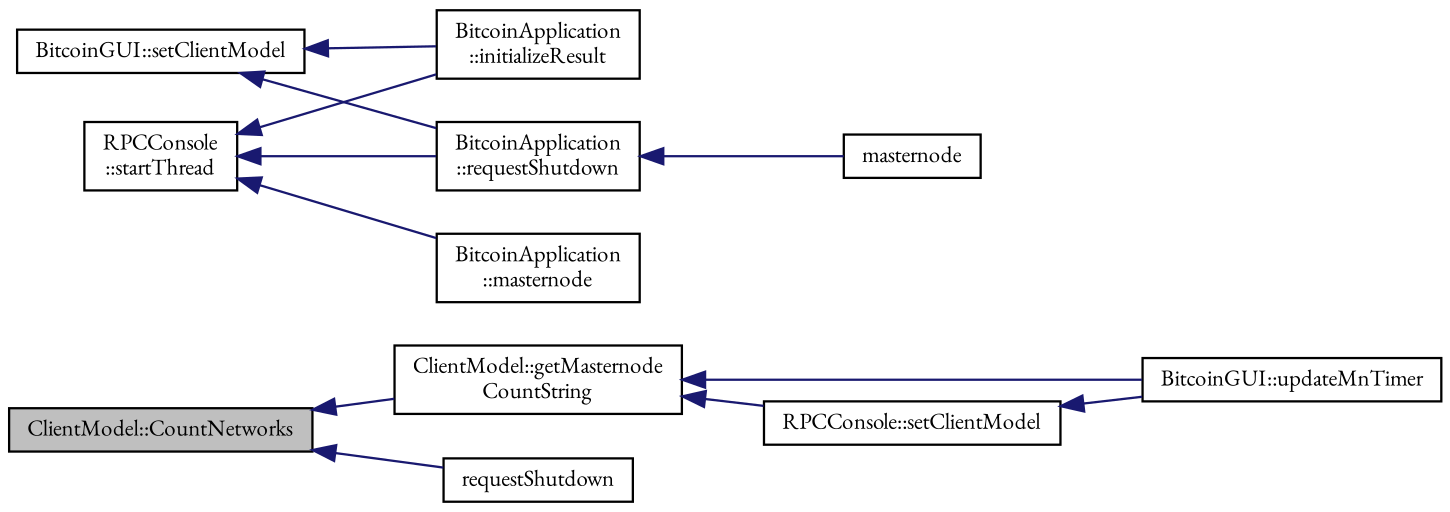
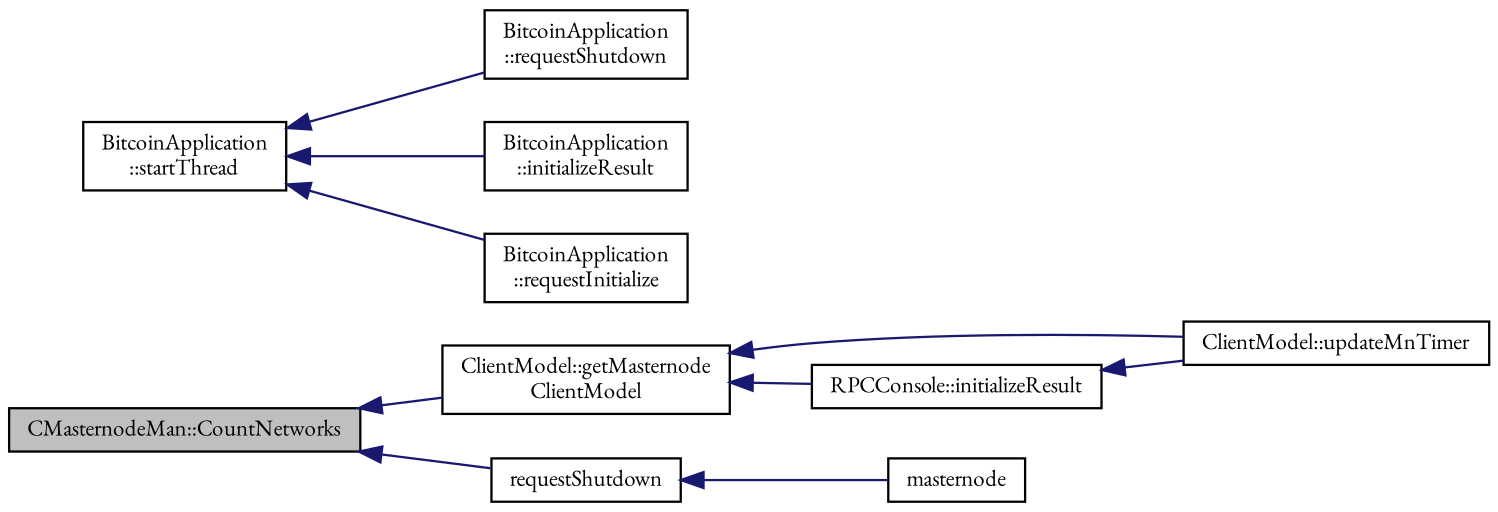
node "BitcoinGUI::setClientModel": removed
node "RPCConsole ::startThread": label "RPCConsole ::startThread" -> "BitcoinApplication ::startThread"
edge "masternode" -> "BitcoinApplication ::requestShutdown": now "masternode" -> "requestShutdown"
node "BitcoinApplication ::masternode": label "BitcoinApplication ::masternode" -> "BitcoinApplication ::requestInitialize"
node "ClientModel::getMasternode CountString": label "ClientModel::getMasternode CountString" -> "ClientModel::getMasternode ClientModel"
node "BitcoinGUI::updateMnTimer": label "BitcoinGUI::updateMnTimer" -> "ClientModel::updateMnTimer"
node "RPCConsole::setClientModel": label "RPCConsole::setClientModel" -> "RPCConsole::initializeResult"
node "ClientModel::CountNetworks": label "ClientModel::CountNetworks" -> "CMasternodeMan::CountNetworks"
